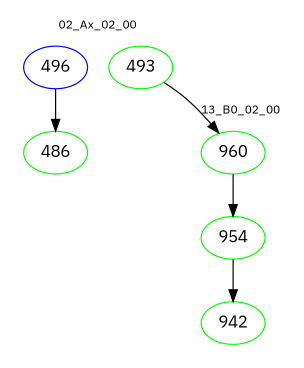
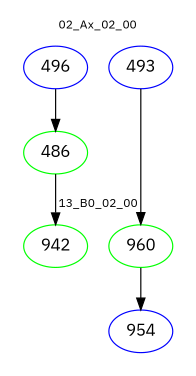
node "493": color green -> blue
node "954": color green -> blue
edge "954" -> "942": now "486" -> "942"
